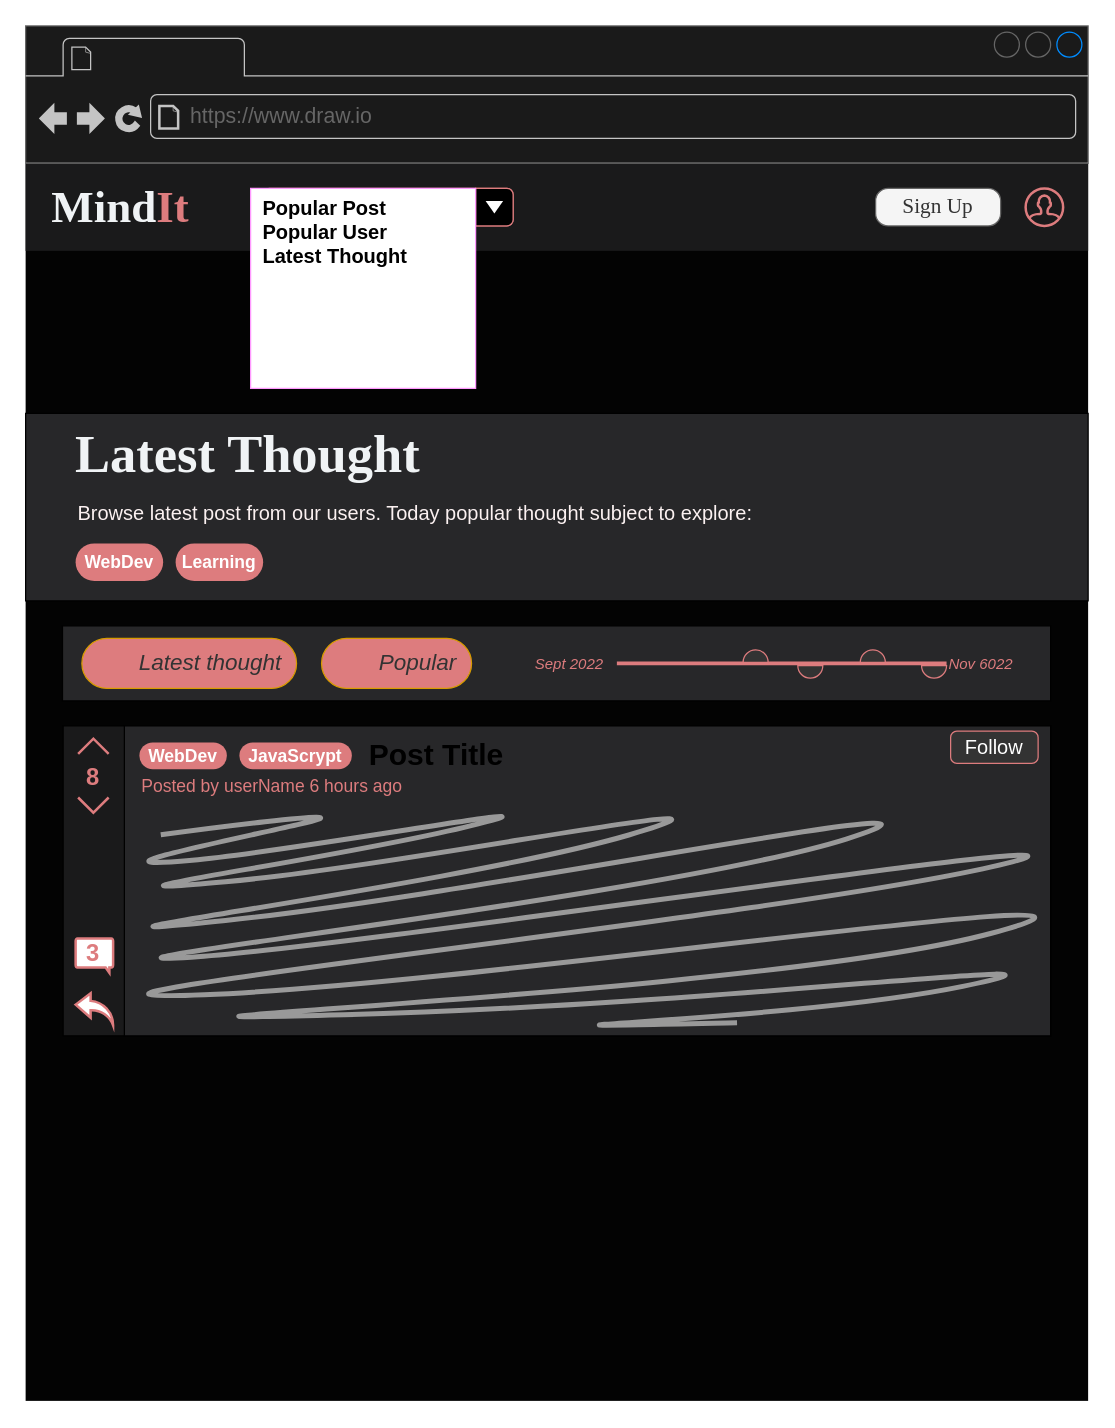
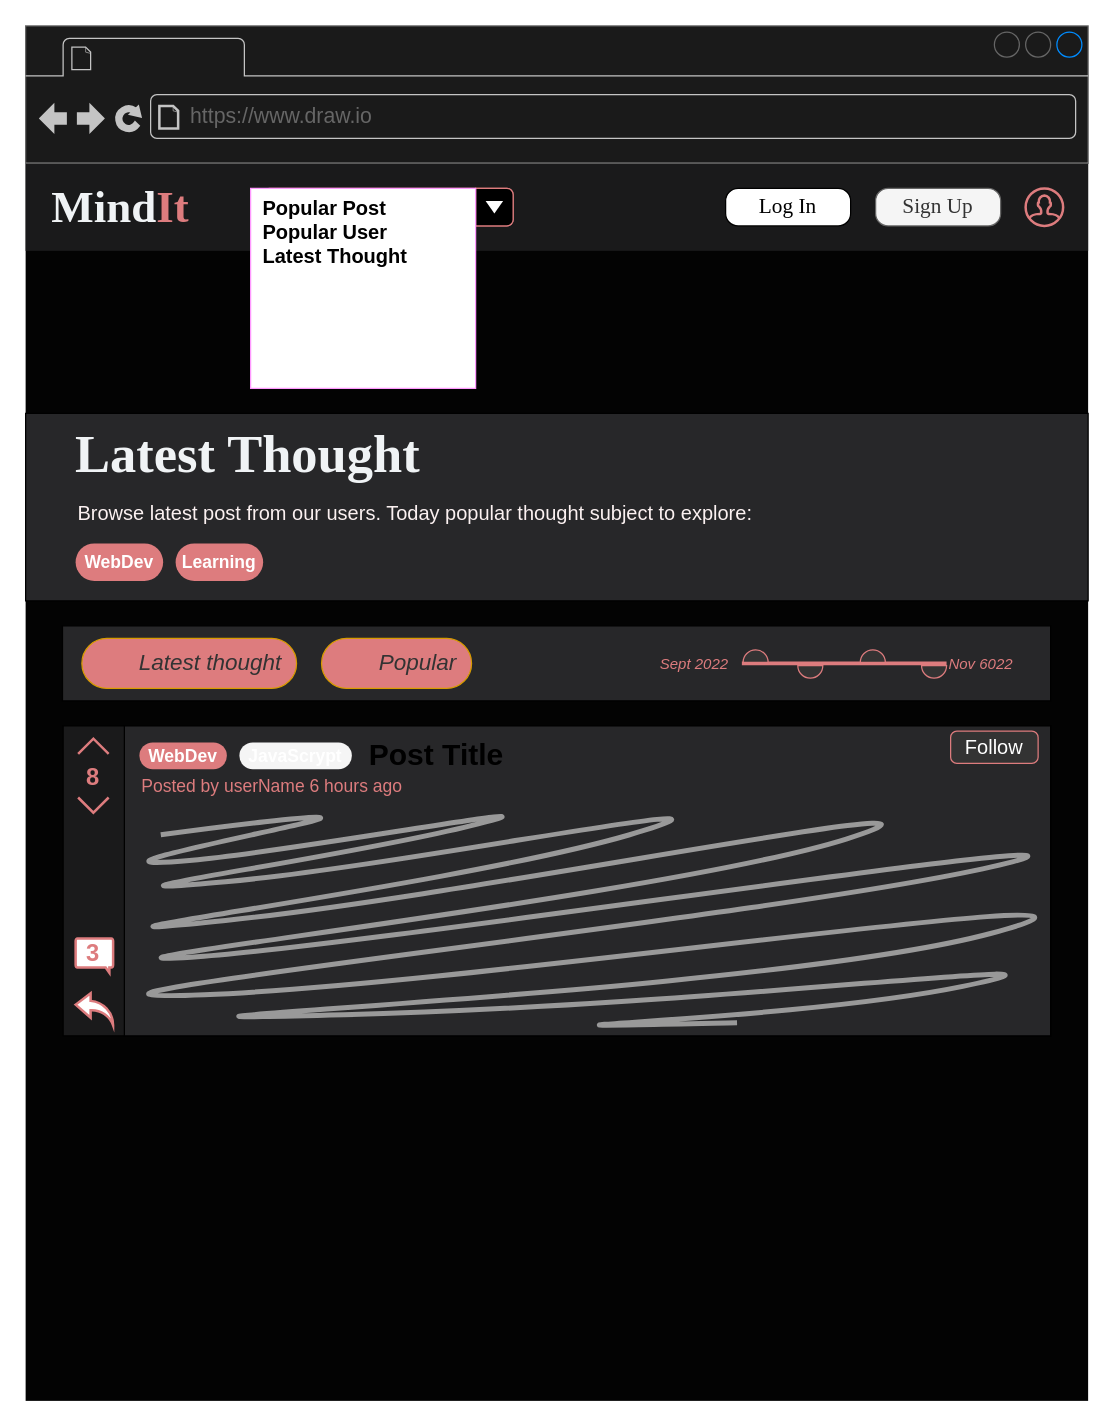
node "Log In": added
node "Sept 2022": moved (575, 663) -> (700, 663)
node "JavaScrypt": fillcolor #dd7c7e -> #f5f5f5
